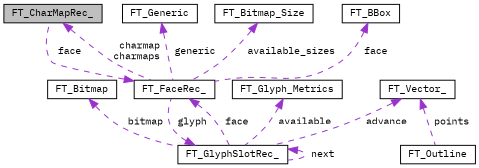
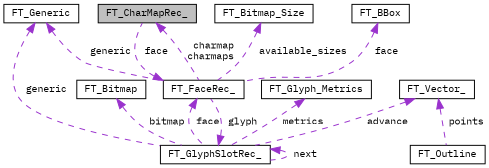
edge "FT_GlyphSlotRec_" -> "FT_Generic": added, label "generic"
edge "FT_GlyphSlotRec_" -> "FT_Glyph_Metrics": label " available" -> " metrics"
